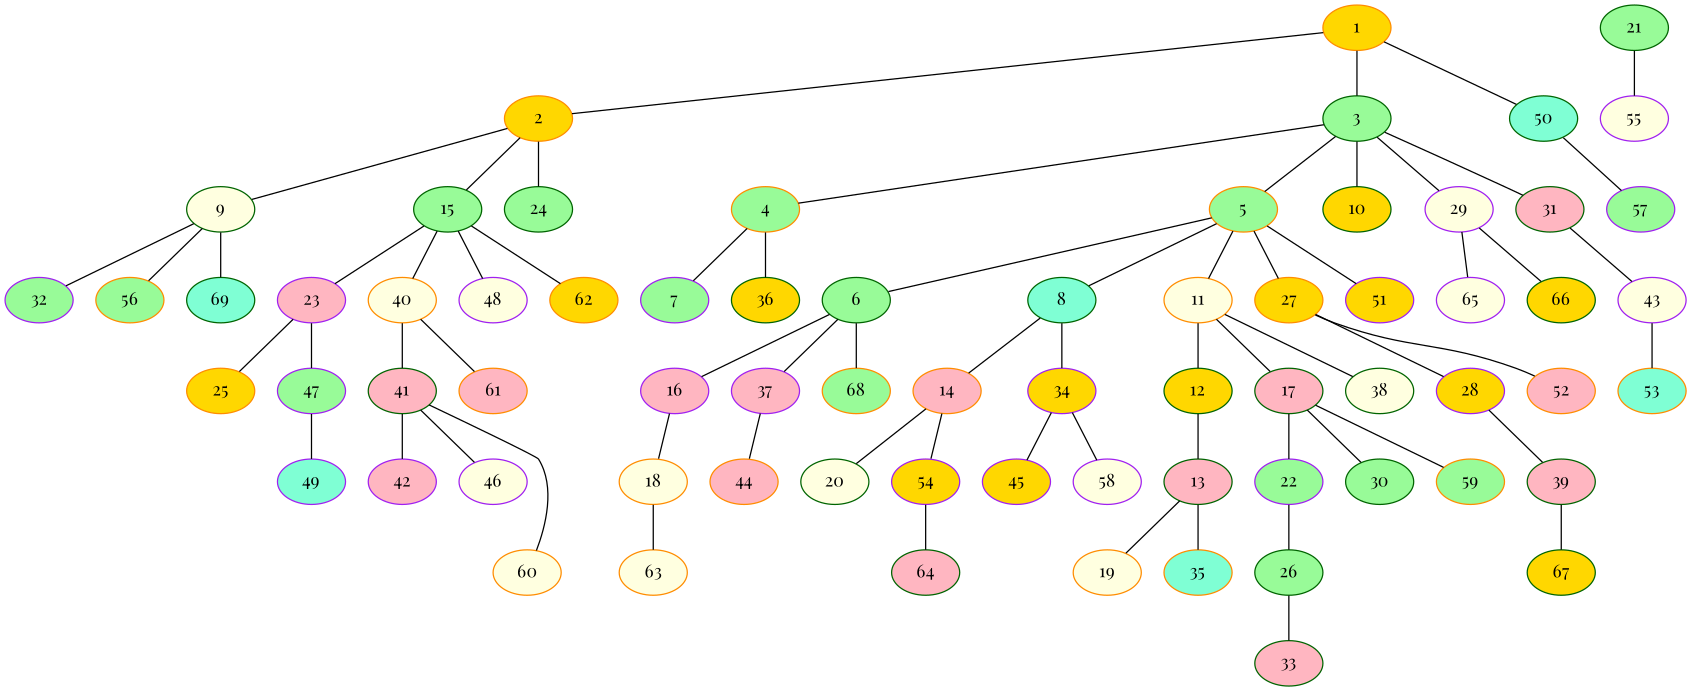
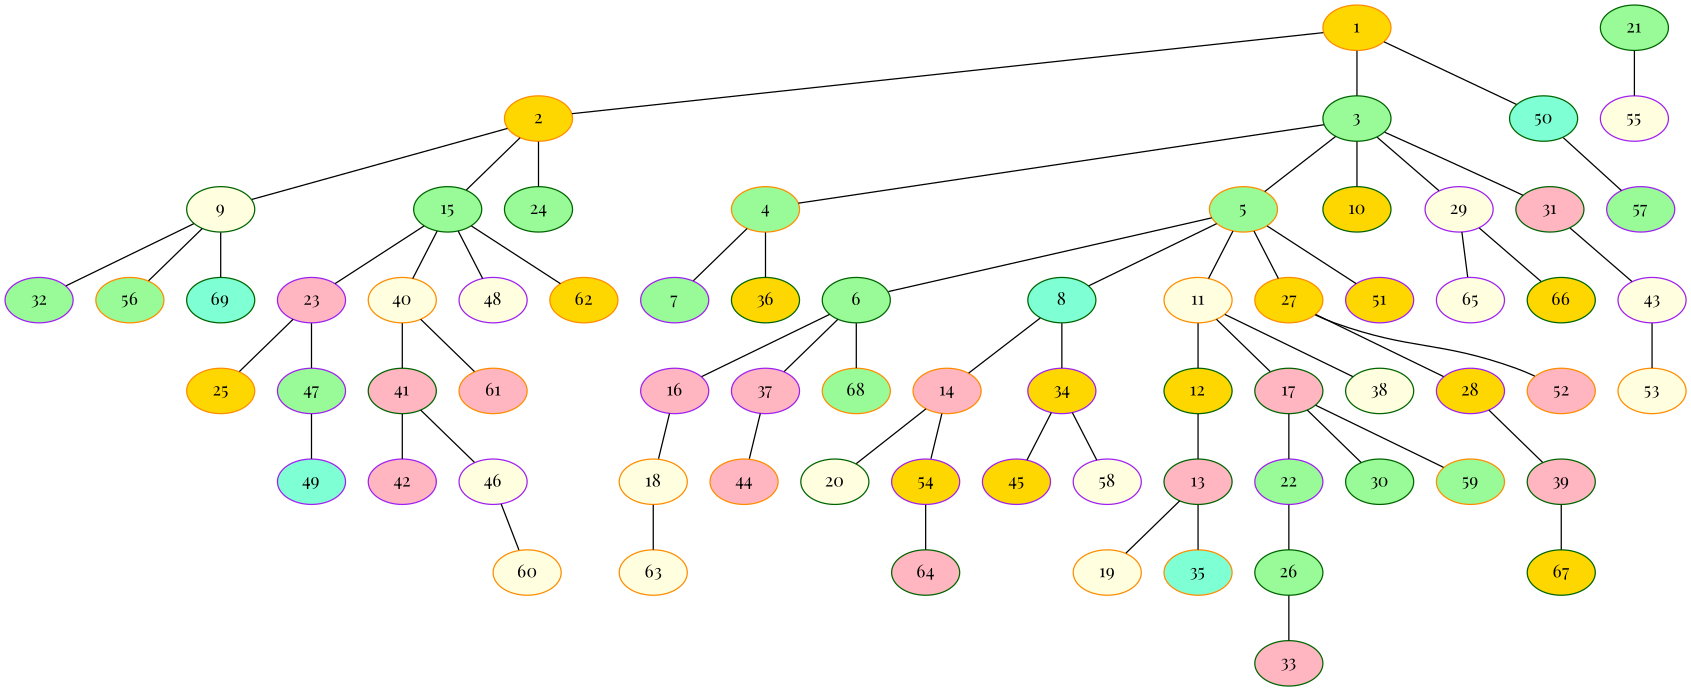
node "53": fillcolor aquamarine -> lightyellow
edge "41" -- "60": now "46" -- "60"
